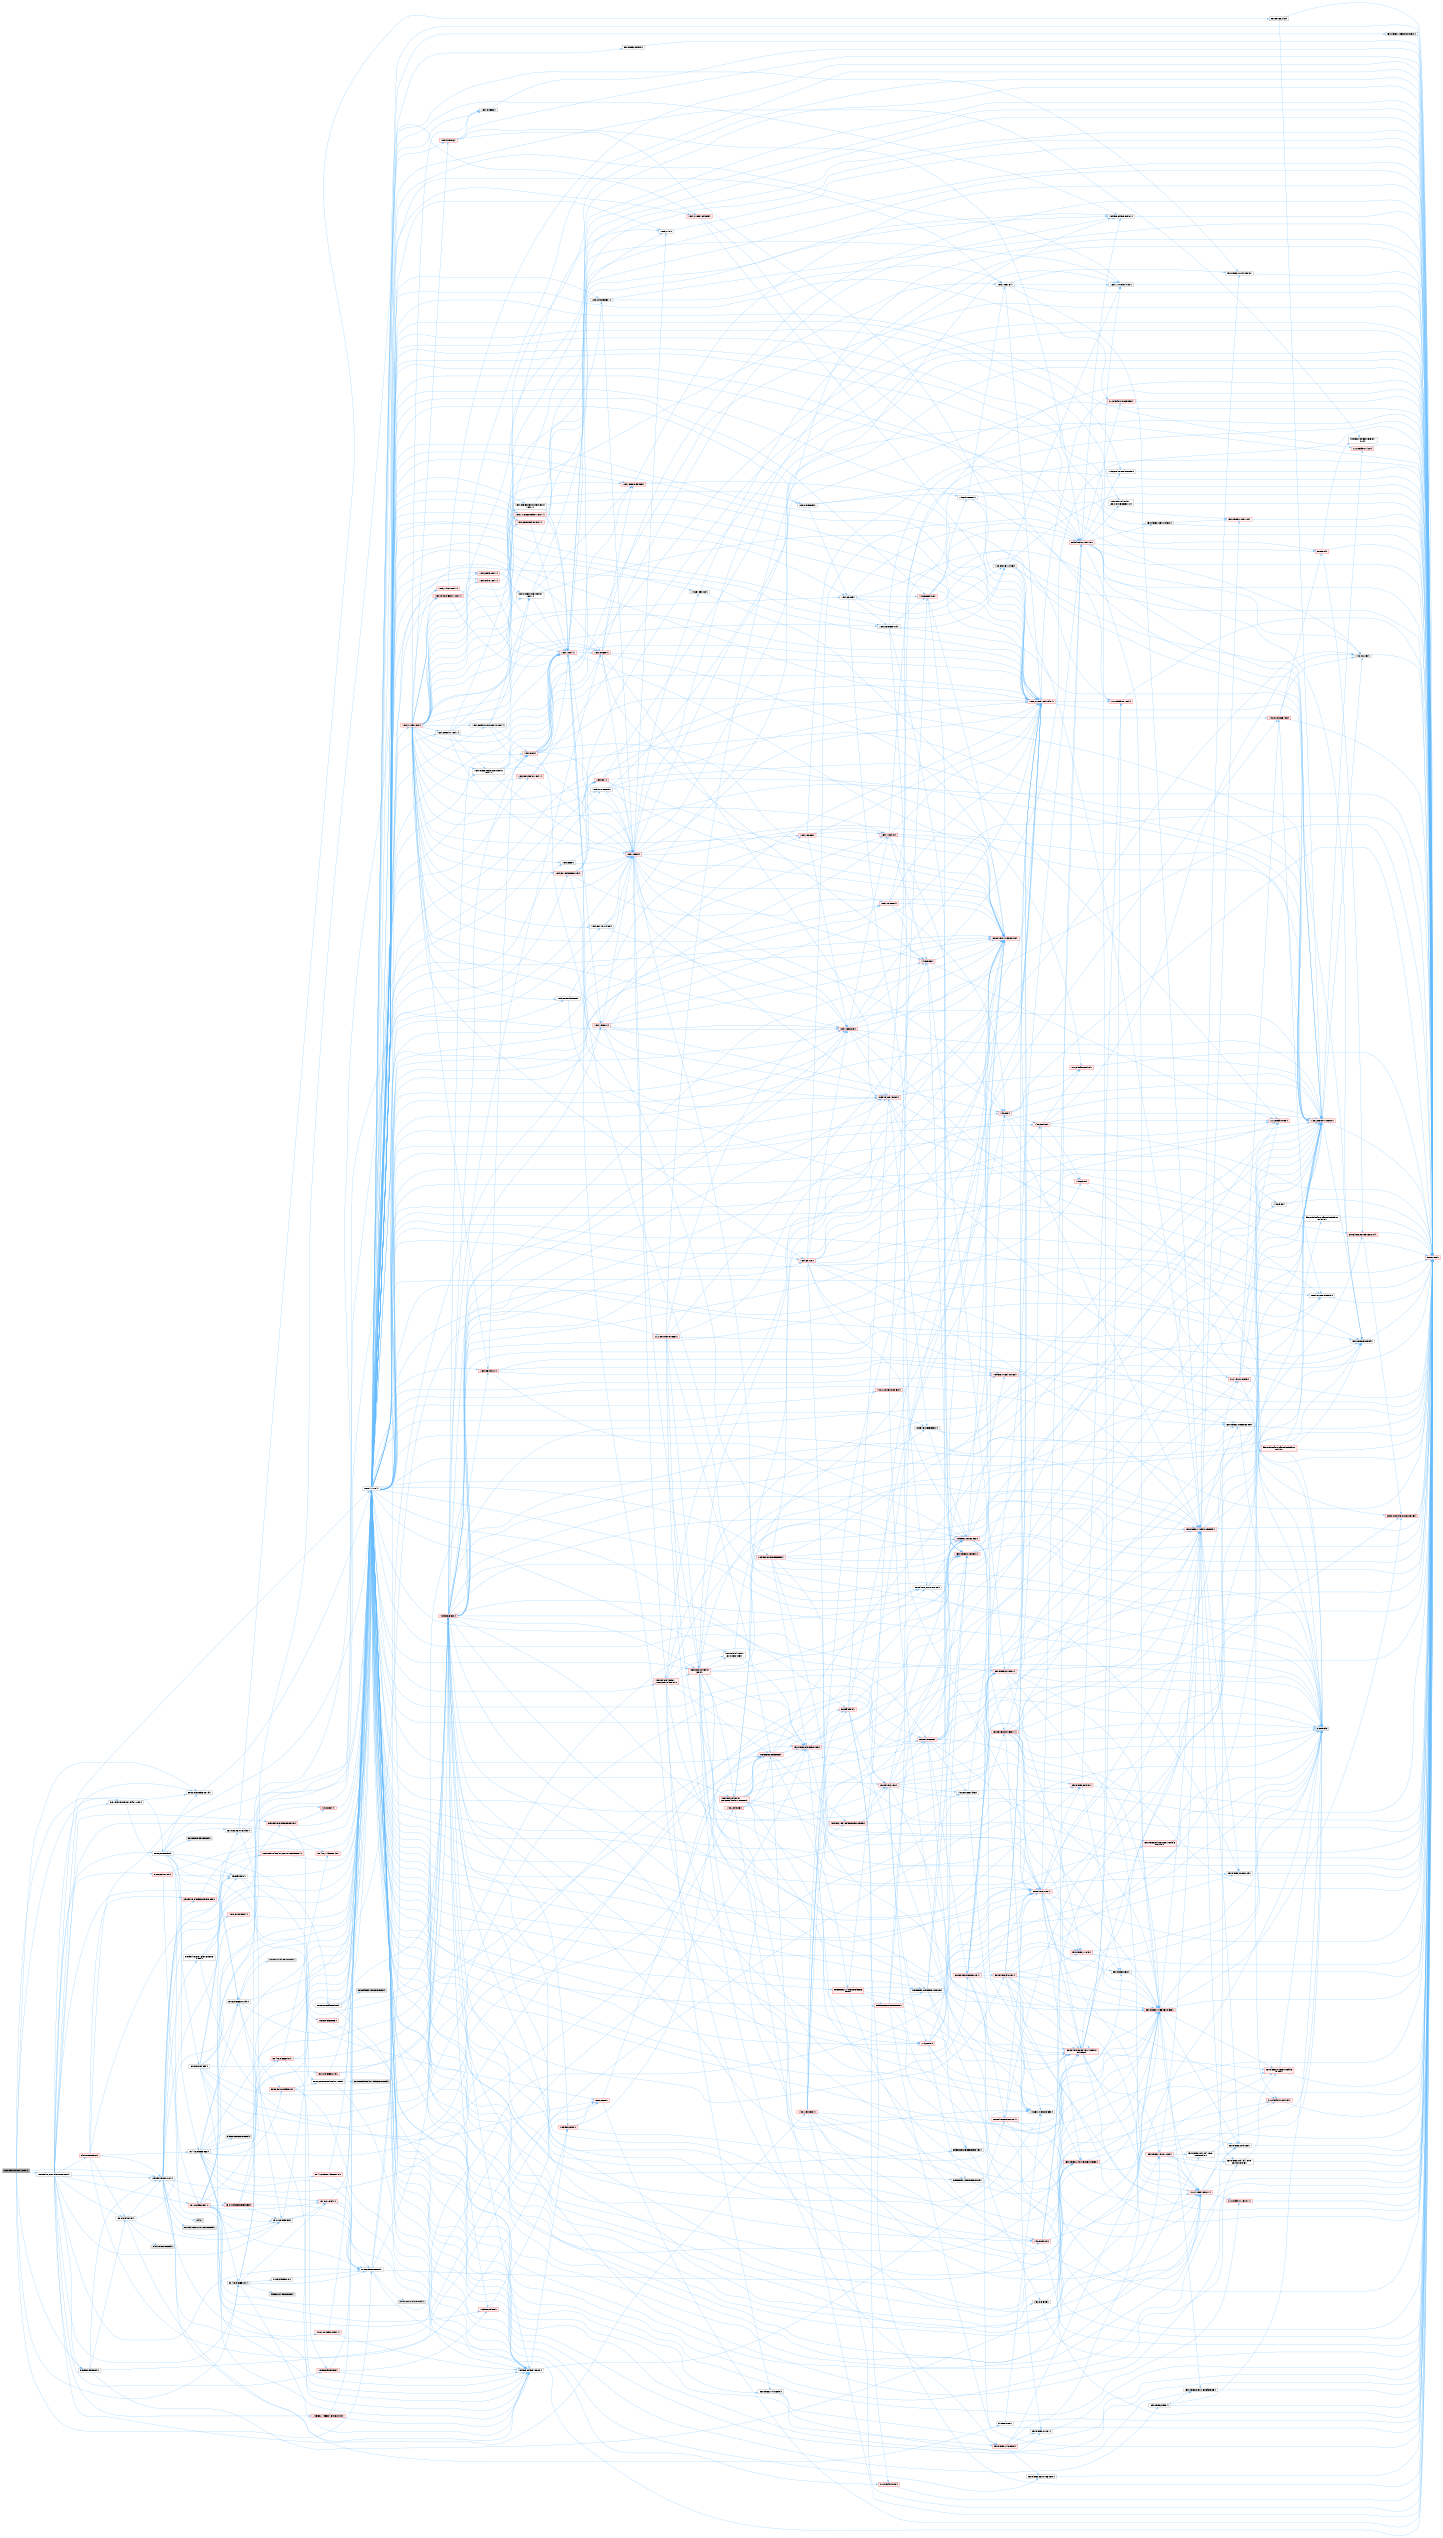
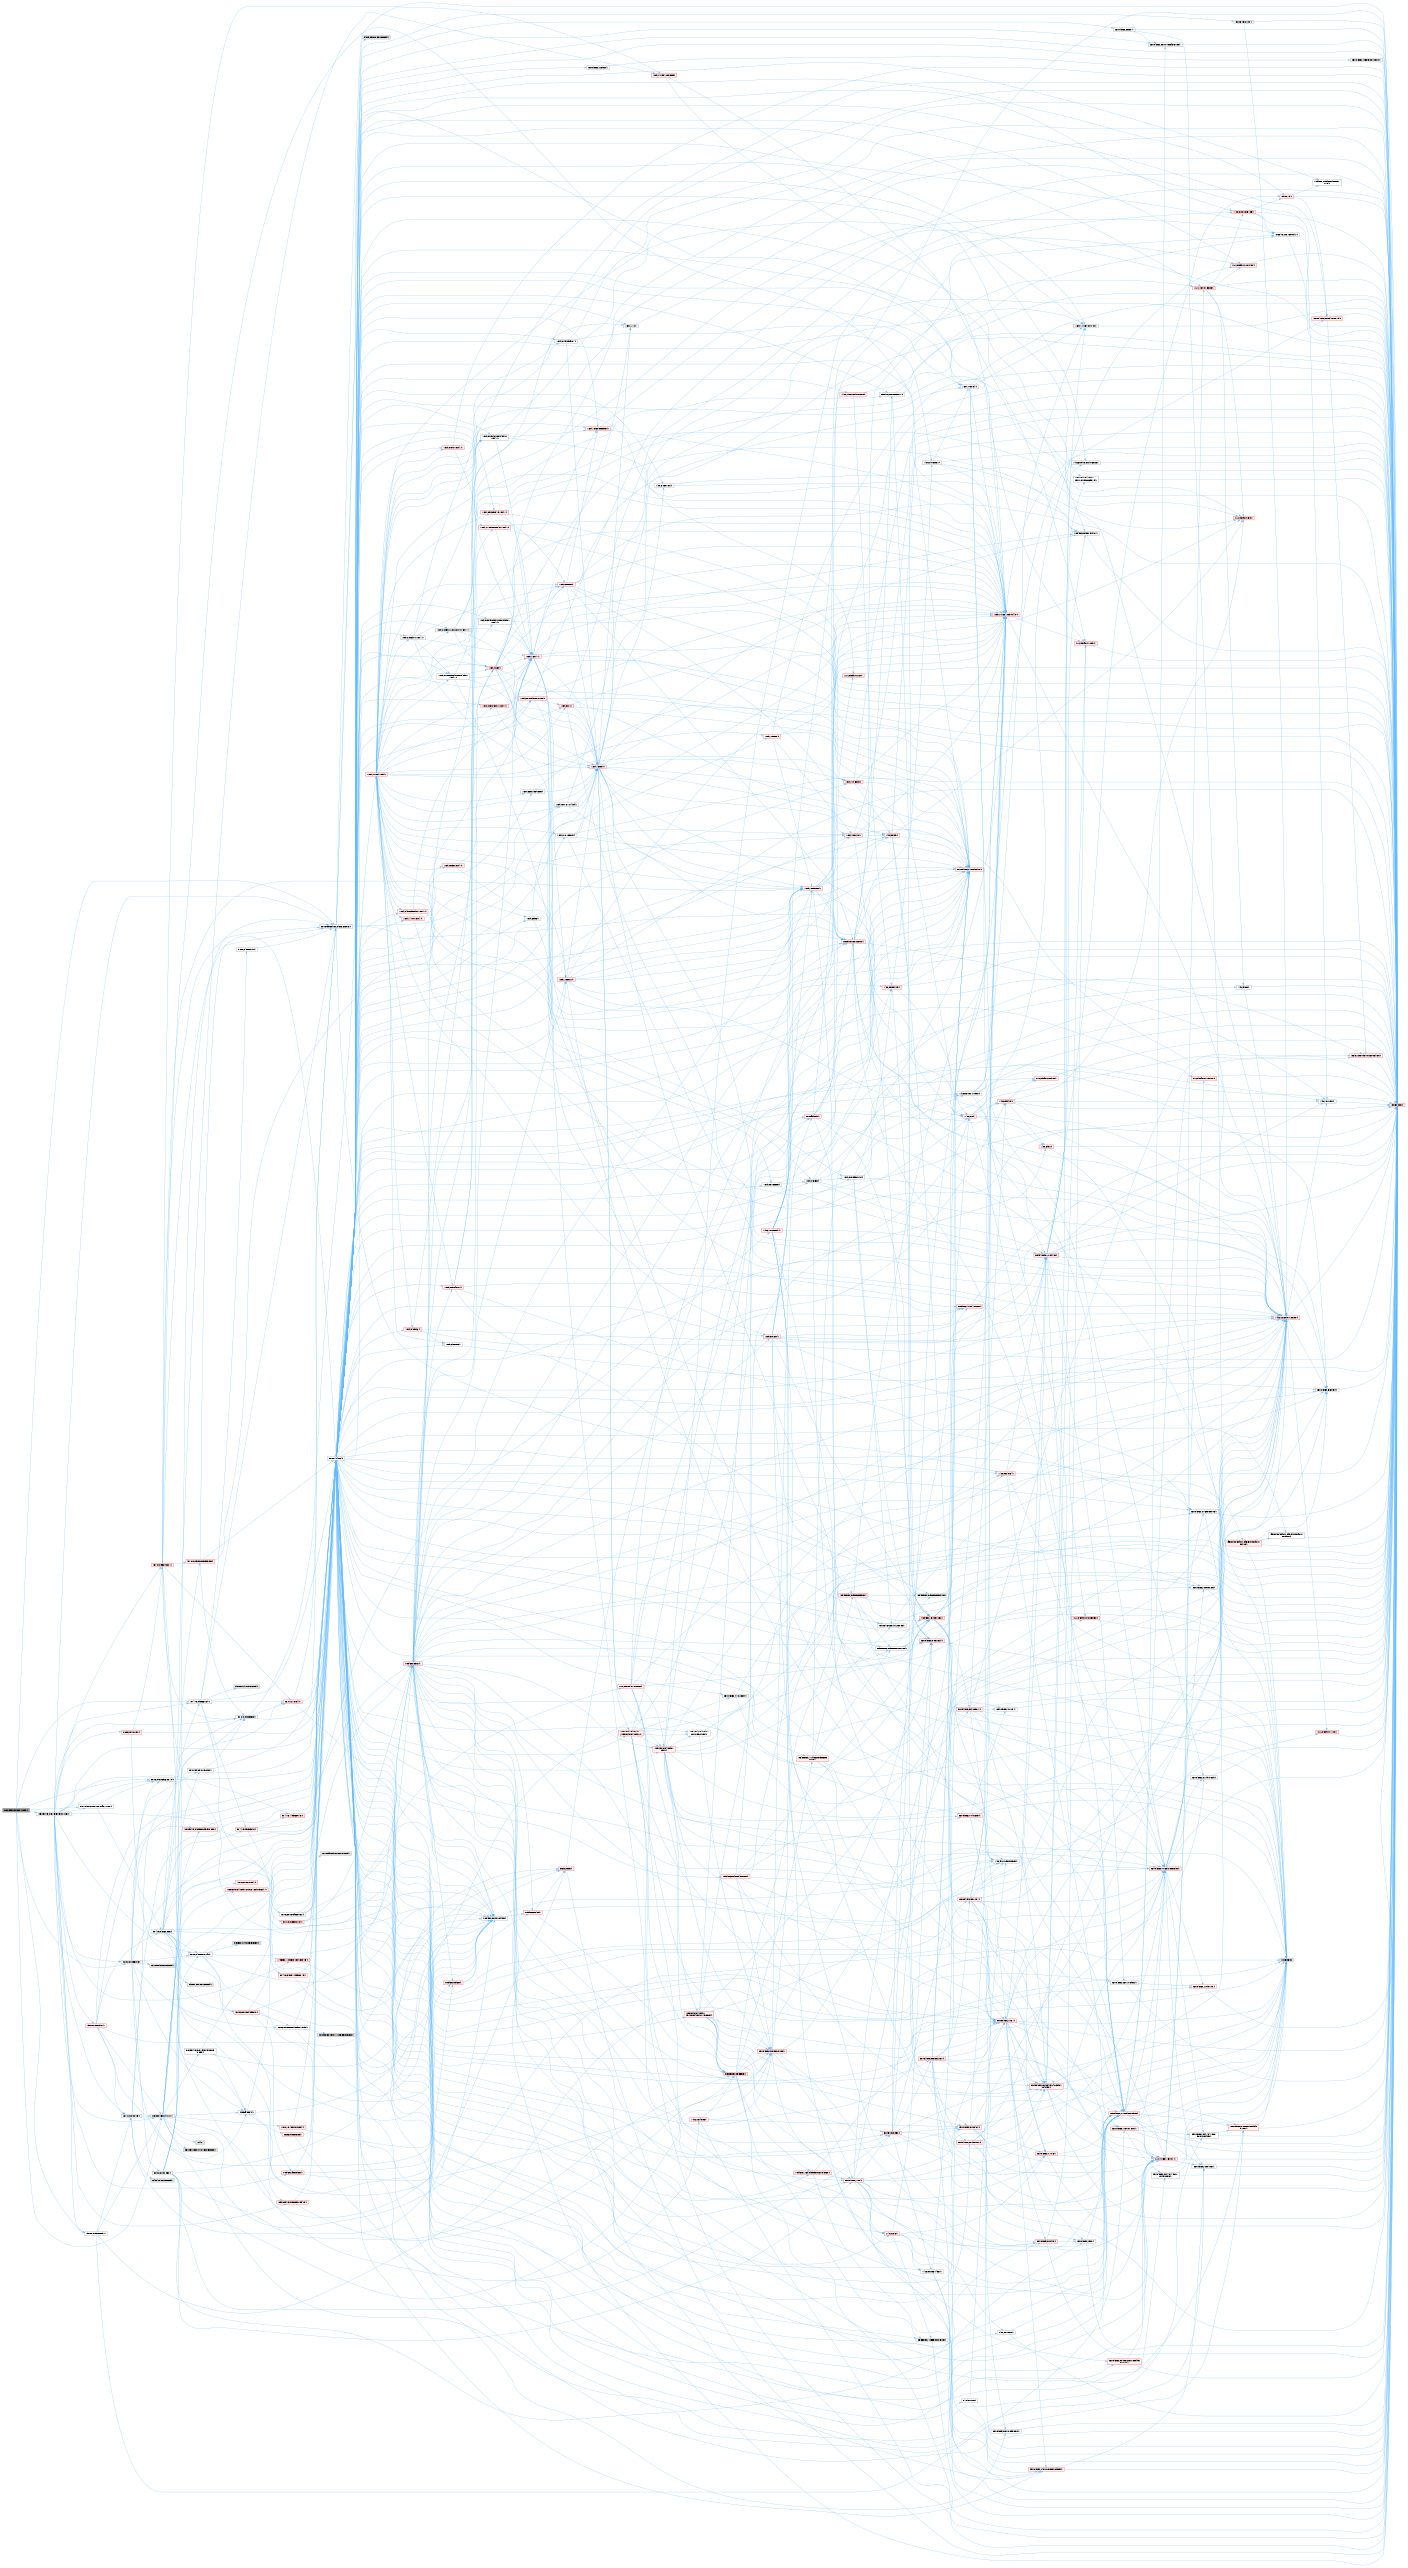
node "Input/Reply.h": removed
node "Types/SlateVector2.h": label "Types/SlateVector2.h" -> "FontSdfSettings/SlateVector2.h"
node "UObject/ObjectMacros.h": label "UObject/ObjectMacros.h" -> "UObject/Constructible.h"
